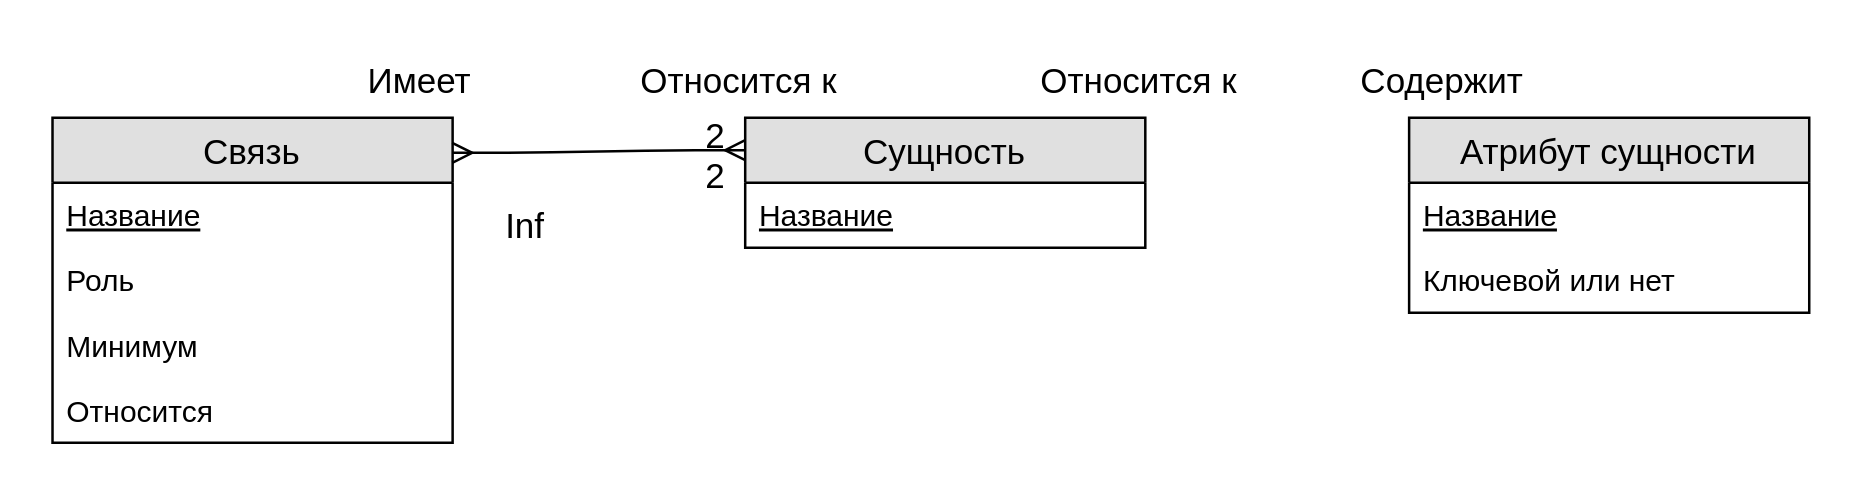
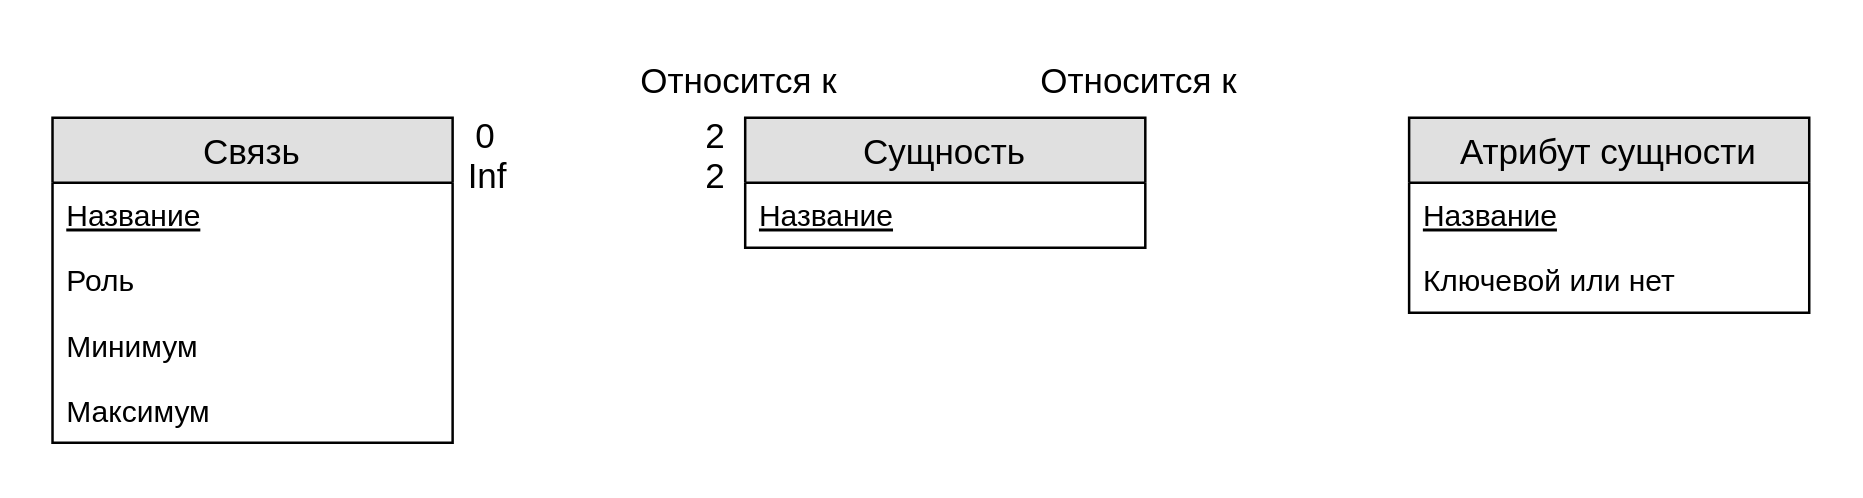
node "Имеет": removed
node "Содержит": removed
node "0": added
edge "Сущность" -- "Связь": removed
node "Inf": moved (531, 215) -> (494, 165)
node "Относится": label "Относится" -> "Максимум"
